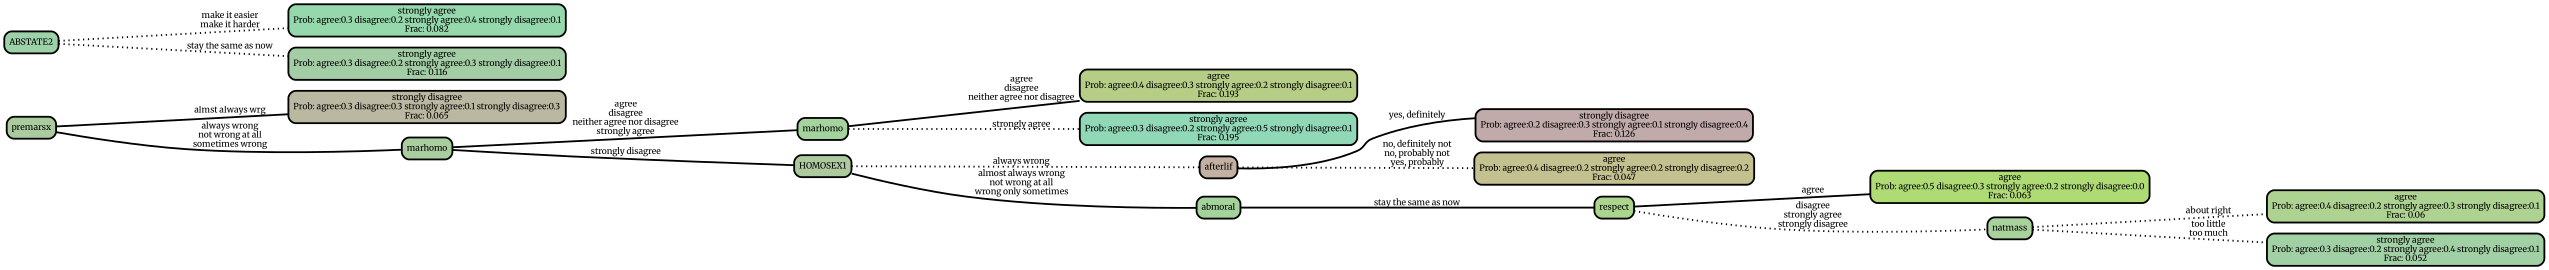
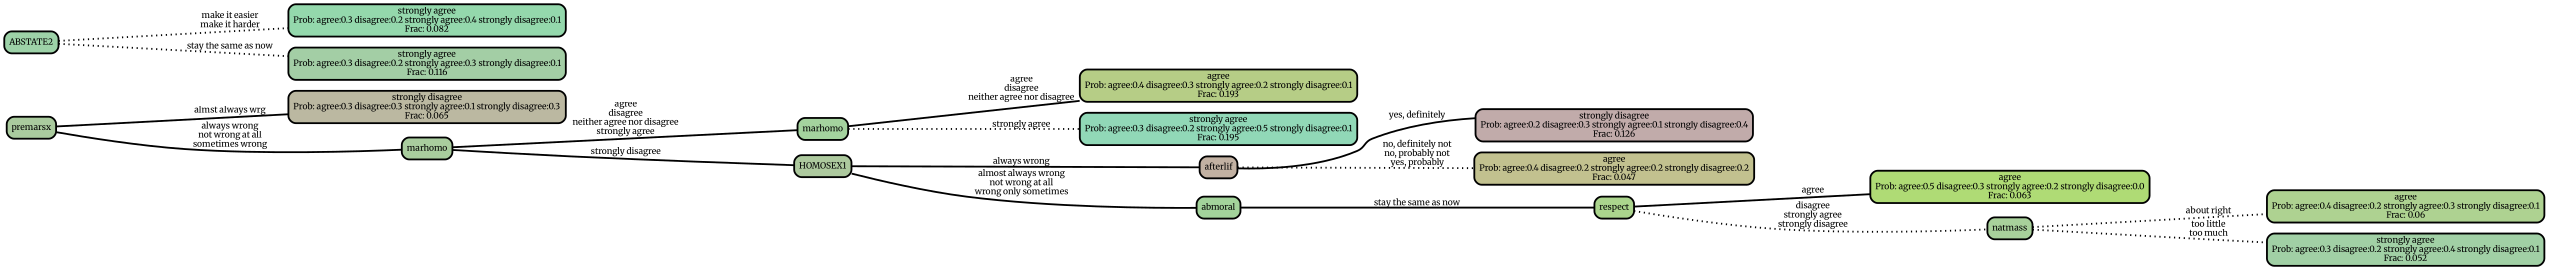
edge "HOMOSEX1" -- "afterlif": style dotted -> solid
